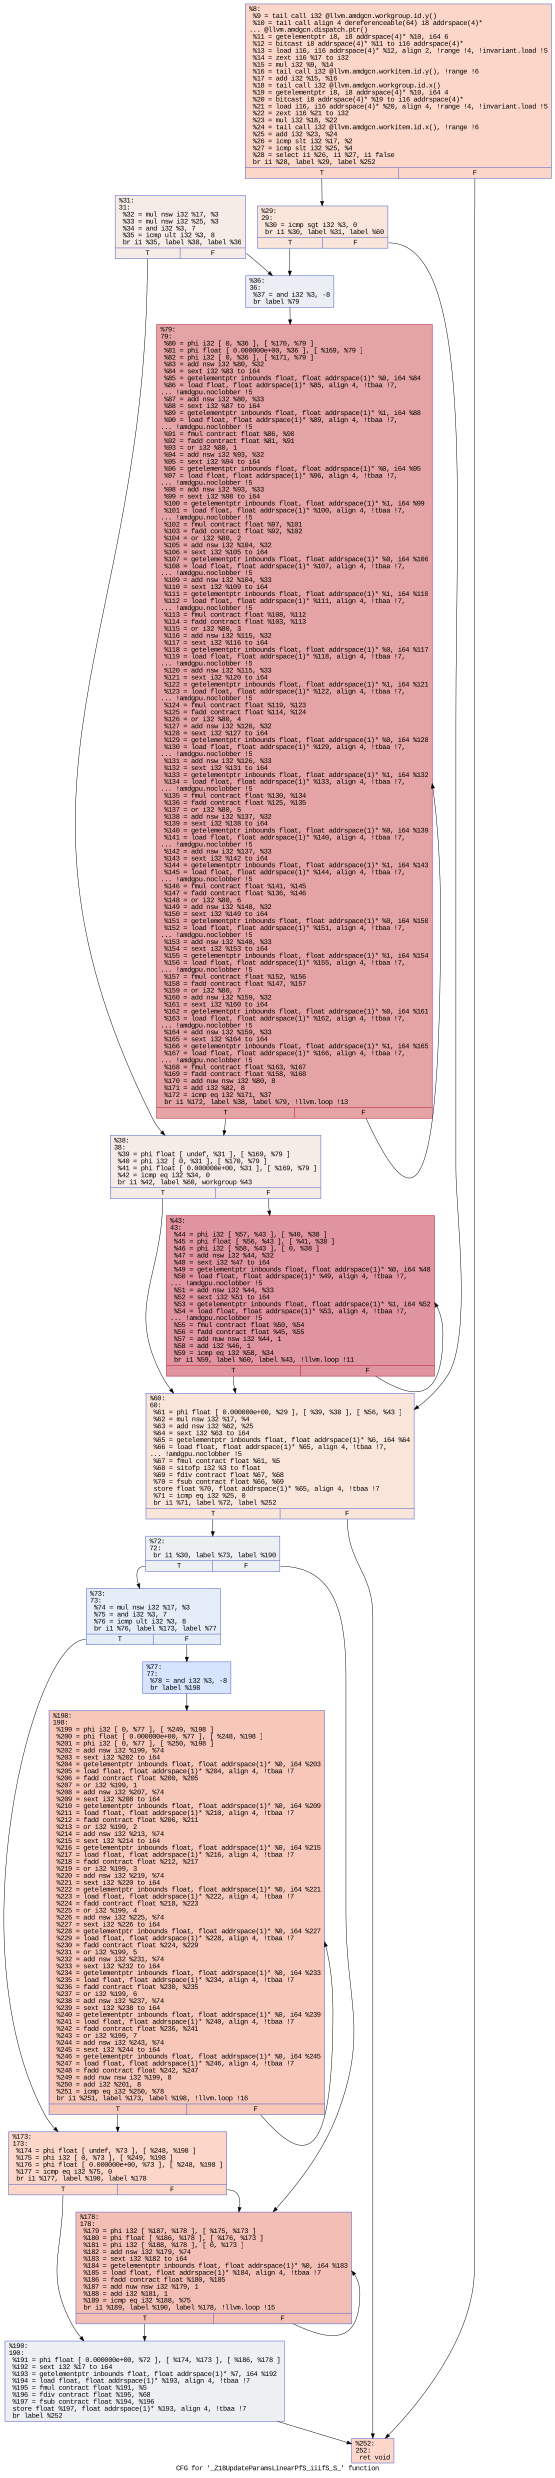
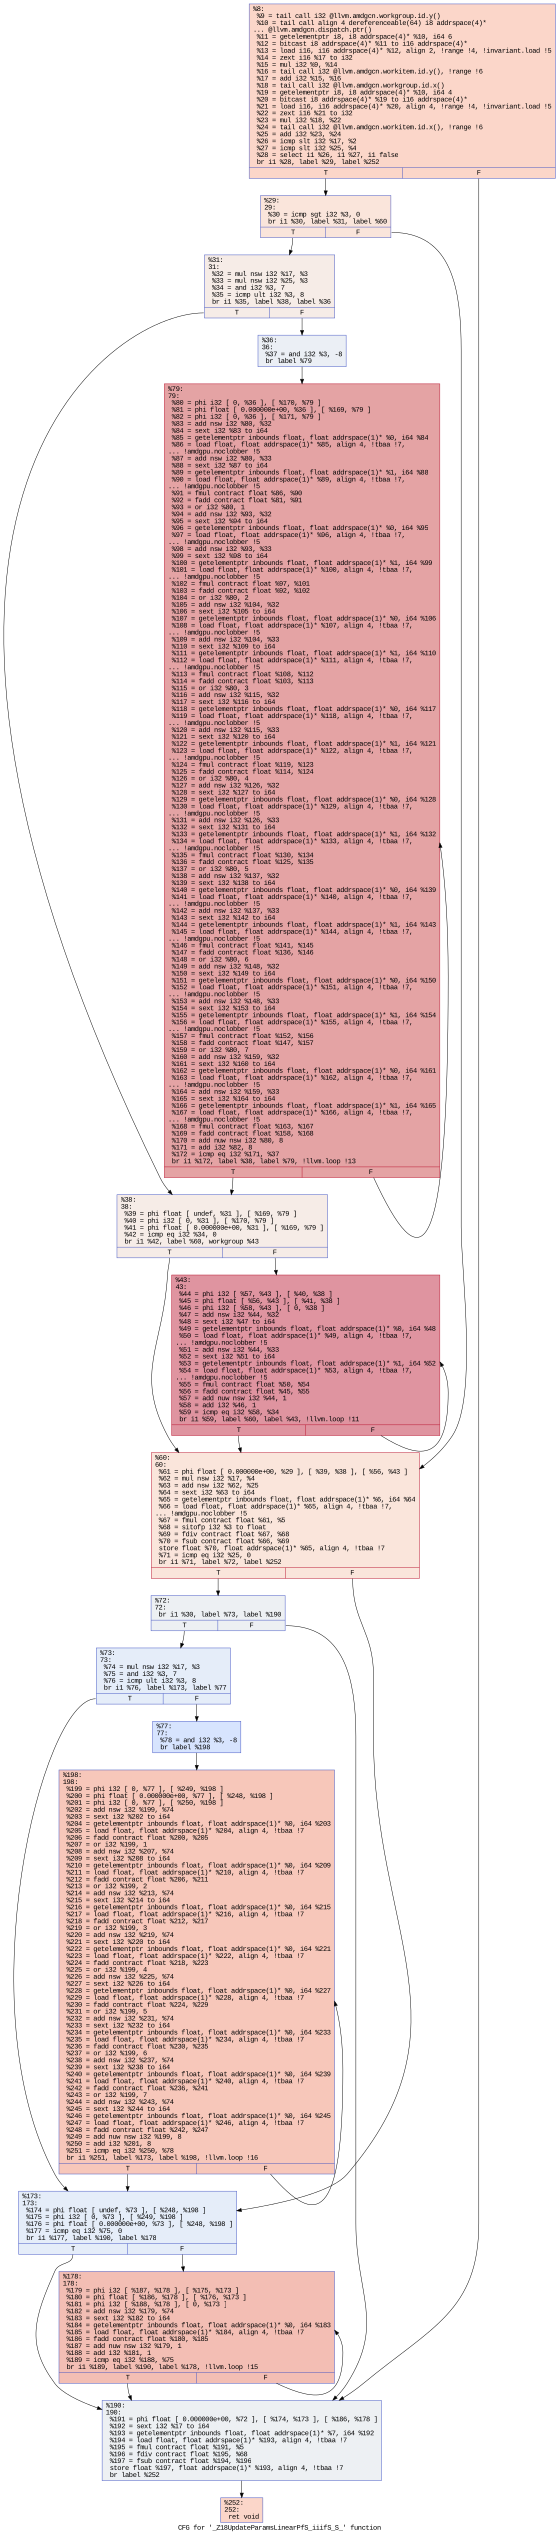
edge "%29:" -> "%36:": now "%29:" -> "%31:"
edge "%8:" -> "%252:": now "%8:" -> "%190:"
node "%60:": color #3d50c3ff -> #b70d28ff
edge "%72:" -> "%178:": now "%72:" -> "%190:"
edge "%60:" -> "%252:": now "%60:" -> "%173:"
node "%173:": fillcolor #f6a38570 -> #c5d6f270
